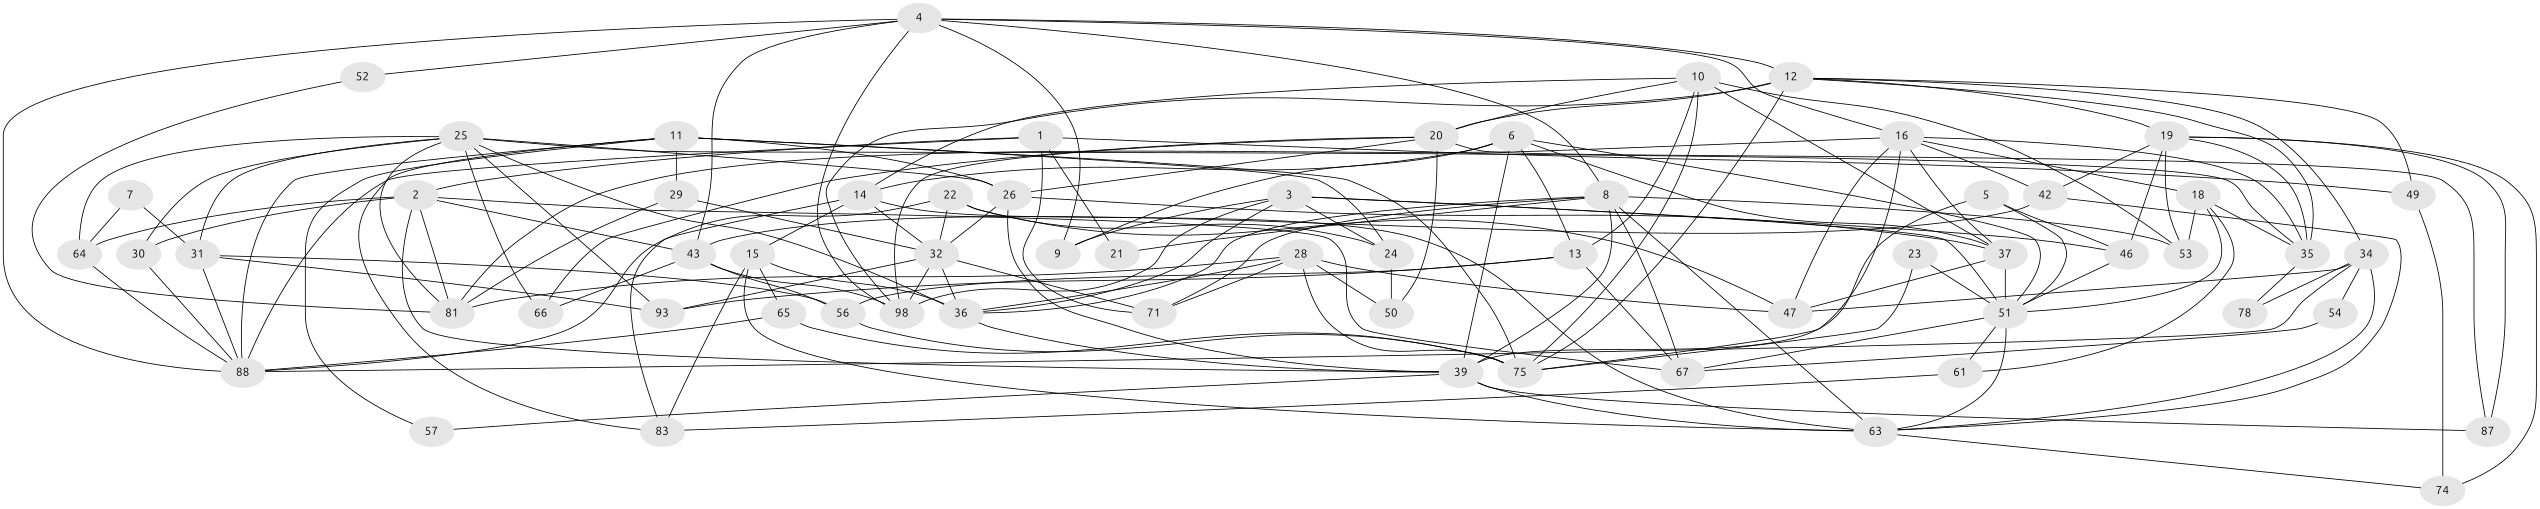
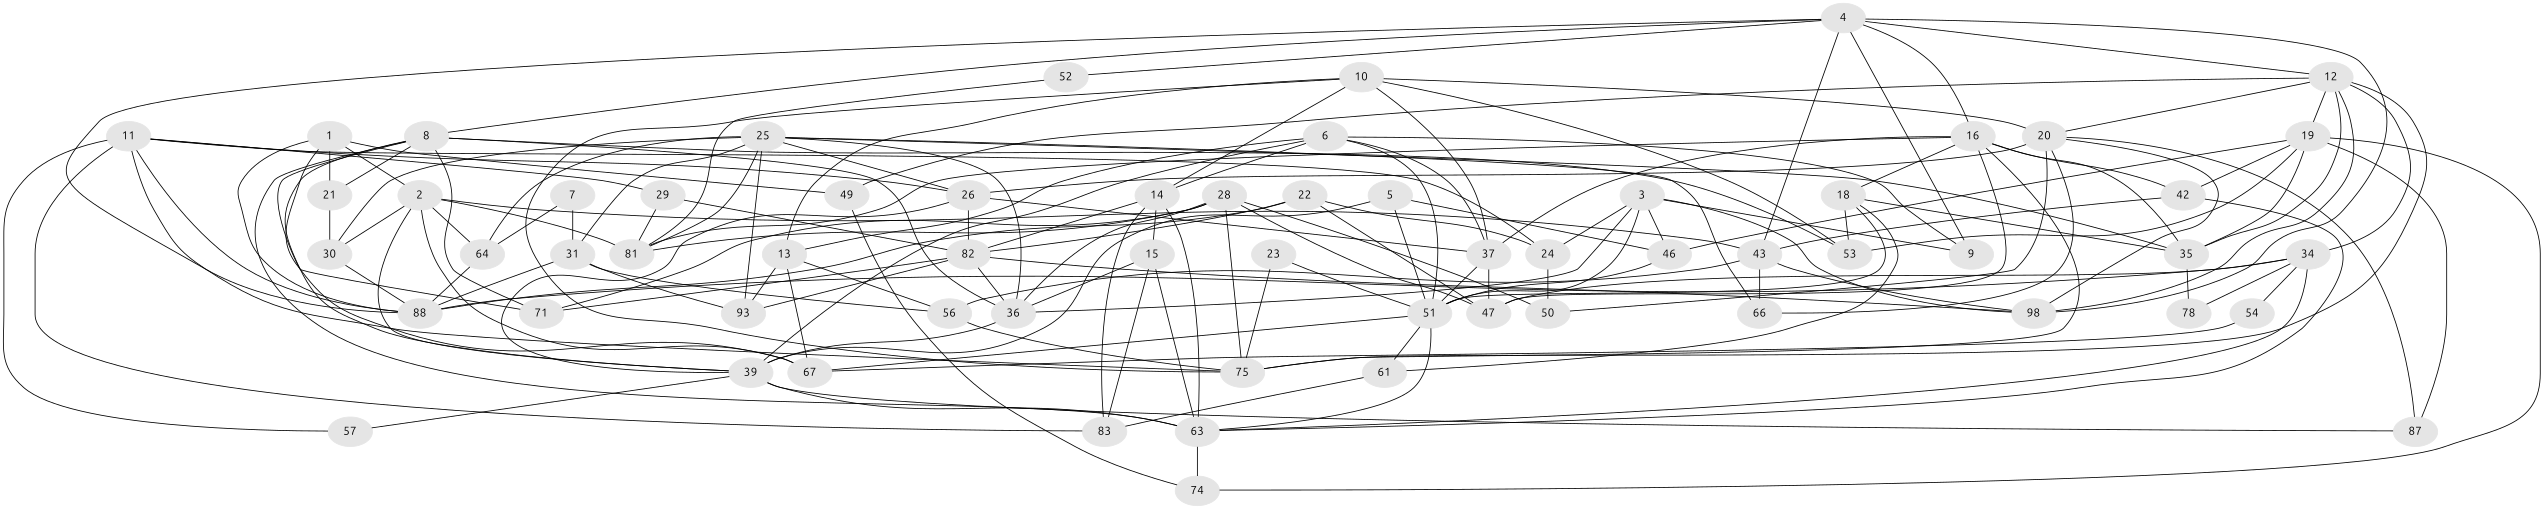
edge "21" -- "30": added
node "32": label "32" -> "82"
node "65": removed
